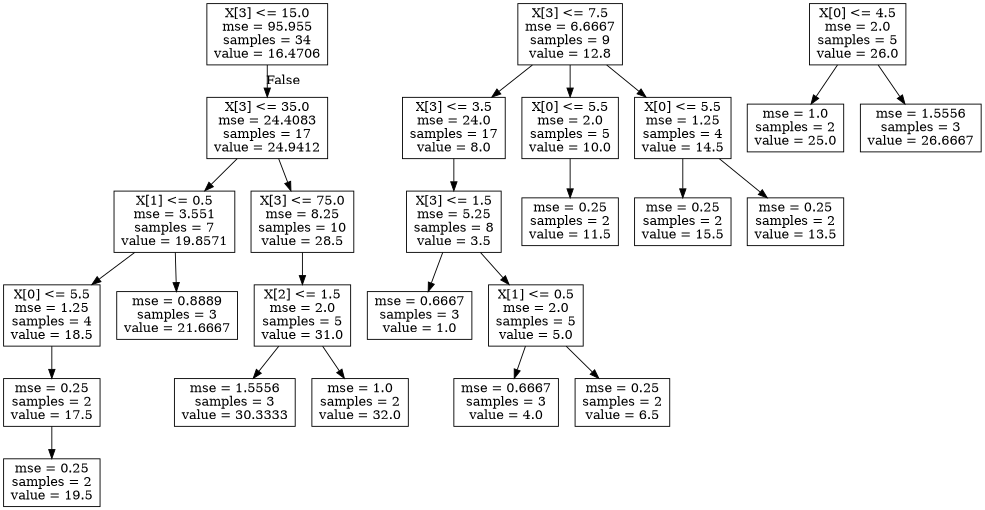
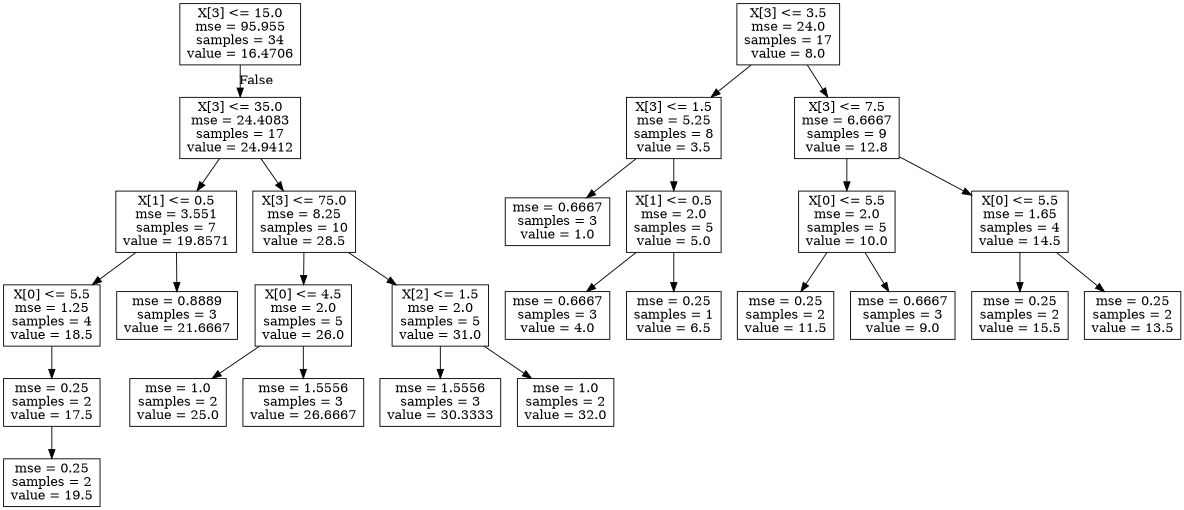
edge "X[3] <= 7.5 mse = 6.6667 samples = 9 value = 12.8" -> "X[3] <= 3.5 mse = 24.0 samples = 17 value = 8.0": reversed
node "X[0] <= 5.5 mse = 1.25 samples = 4 value = 14.5": label "X[0] <= 5.5 mse = 1.25 samples = 4 value = 14.5" -> "X[0] <= 5.5 mse = 1.65 samples = 4 value = 14.5"
edge "X[3] <= 75.0 mse = 8.25 samples = 10 value = 28.5" -> "X[0] <= 4.5 mse = 2.0 samples = 5 value = 26.0": added
node "mse = 0.6667 samples = 3 value = 9.0": added
node "mse = 0.25 samples = 2 value = 6.5": label "mse = 0.25 samples = 2 value = 6.5" -> "mse = 0.25 samples = 1 value = 6.5"
